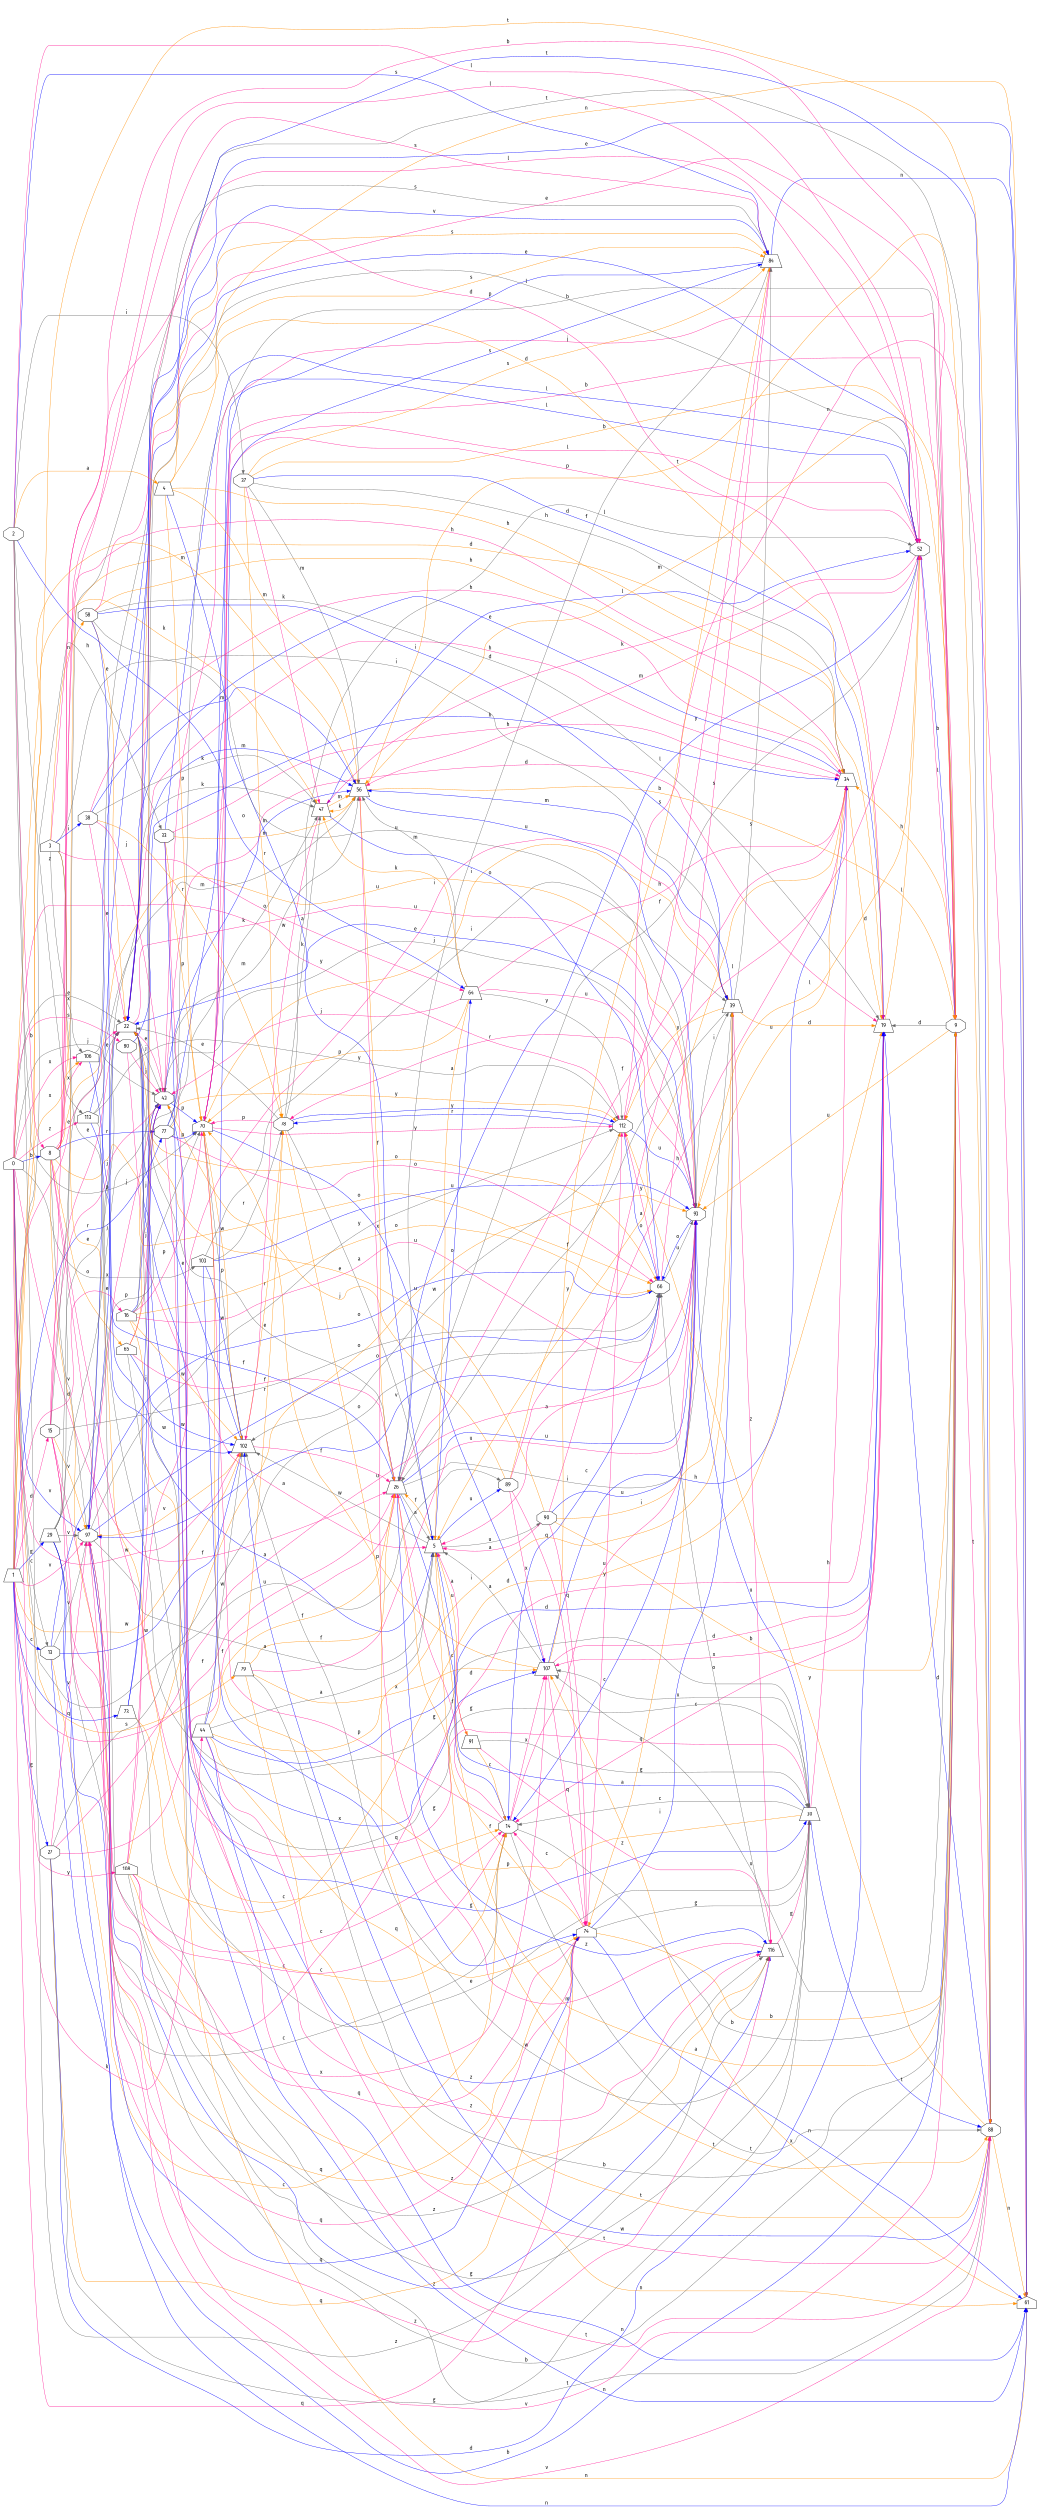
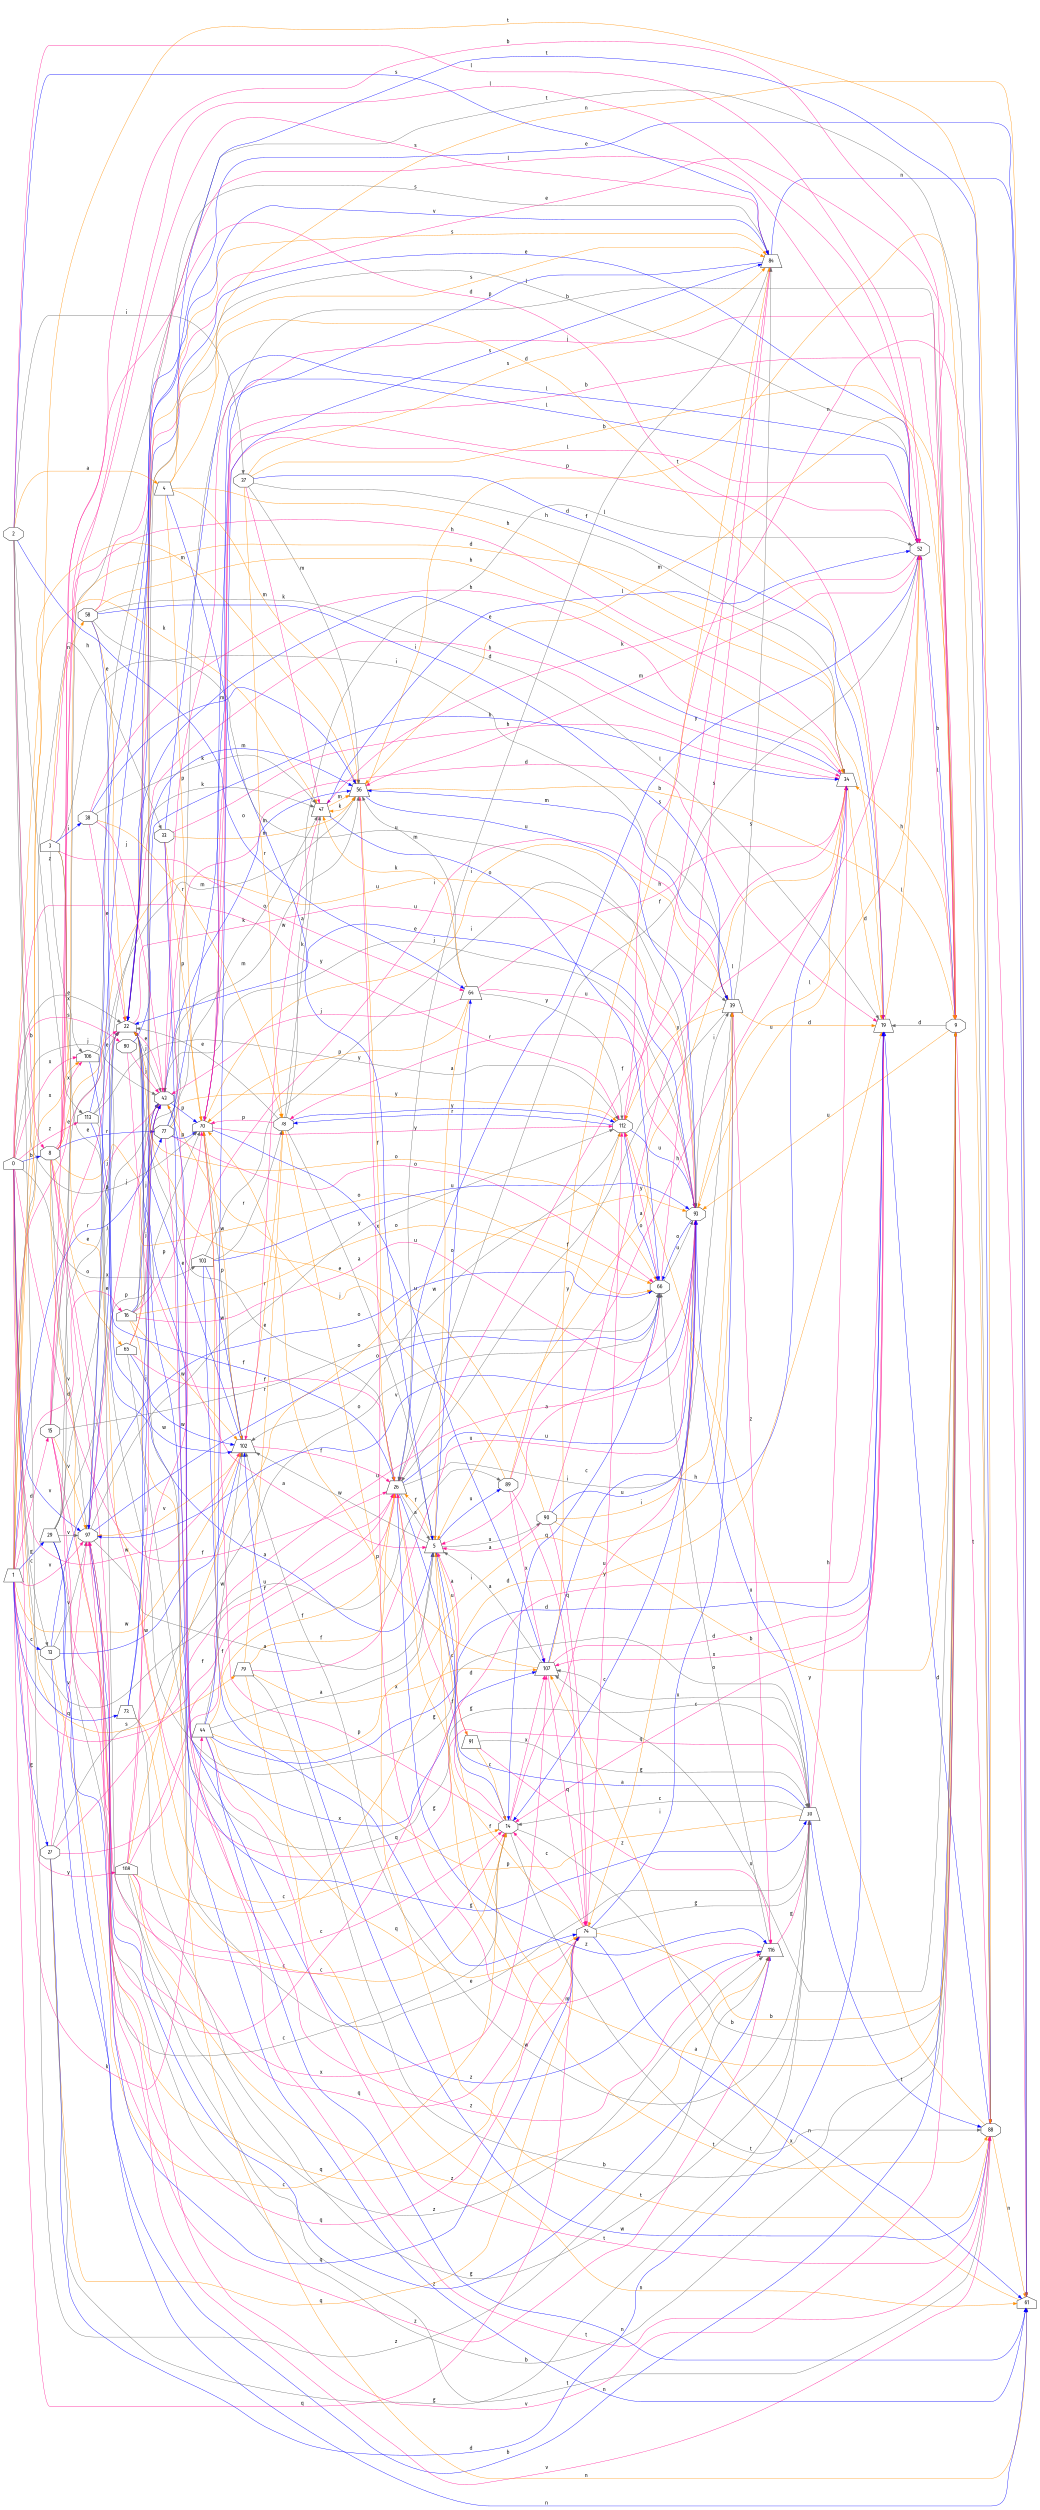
edge "108" -> "26": added, label "f"
